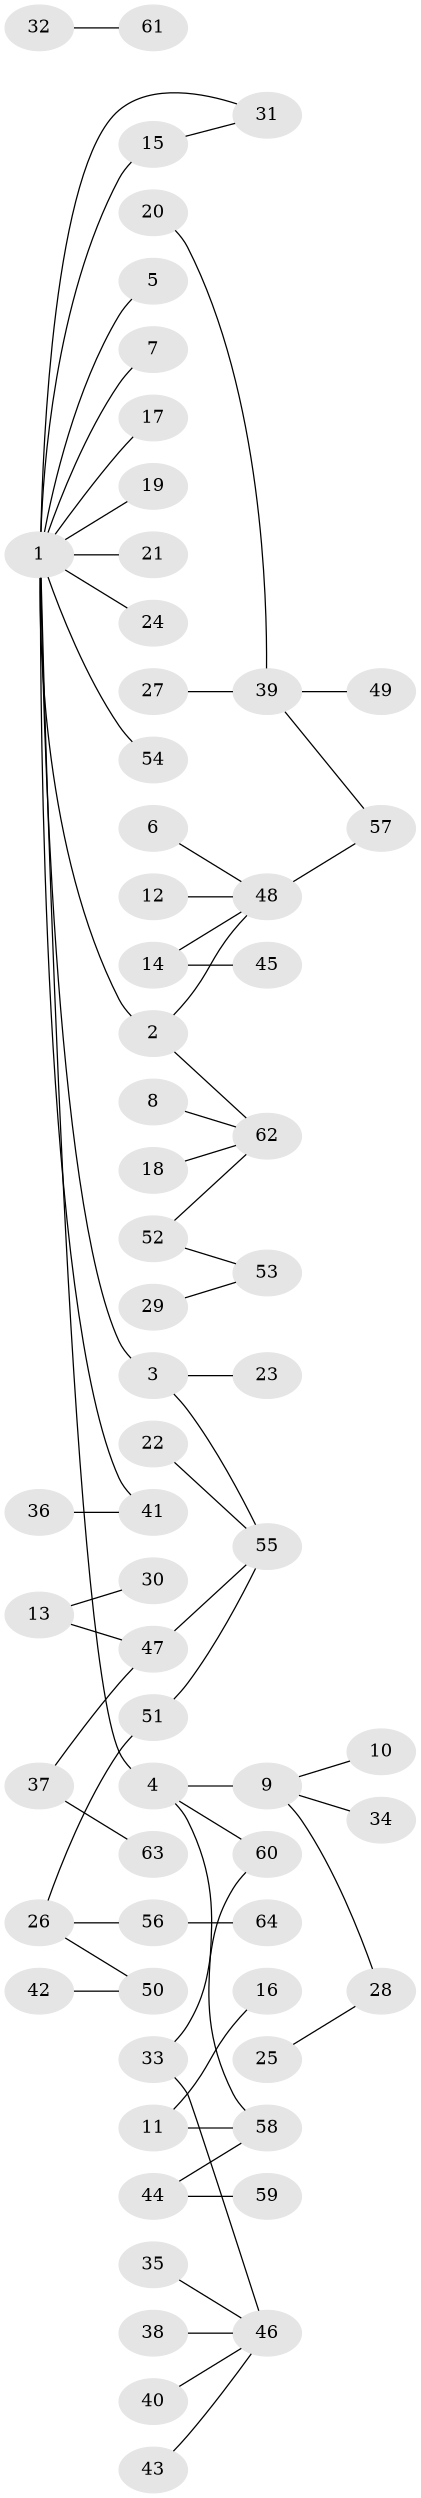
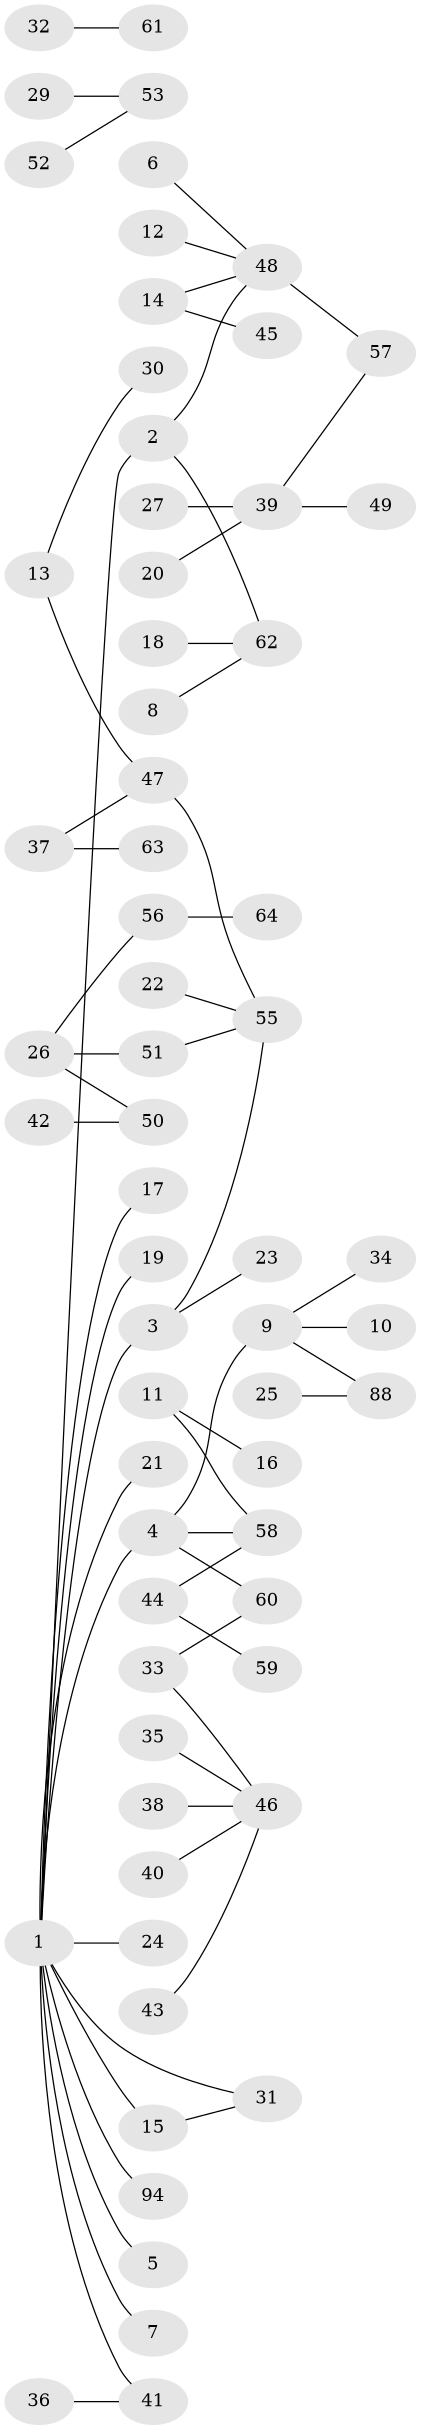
node "54": label "54" -> "94"
edge "62" -- "52": removed
node "28": label "28" -> "88"
